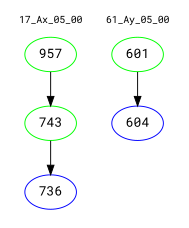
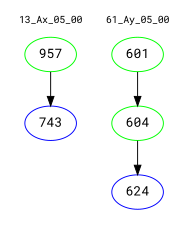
cluster "17_Ax_05_00": label "17_Ax_05_00" -> "13_Ax_05_00"
node "743": color green -> blue
node "604": color blue -> green
node "736": removed
node "624": added
